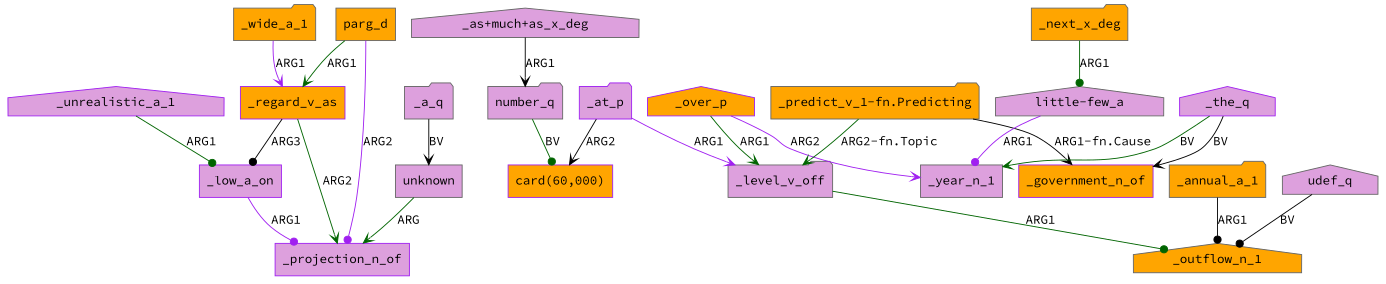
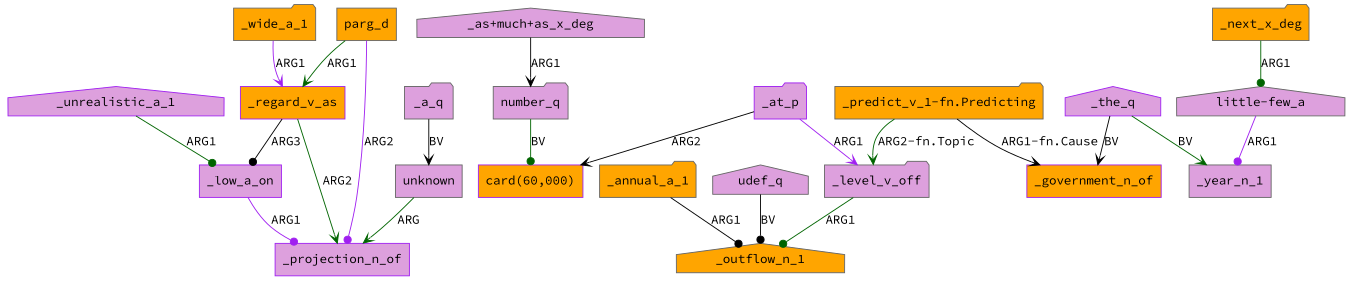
node "_over_p": removed
